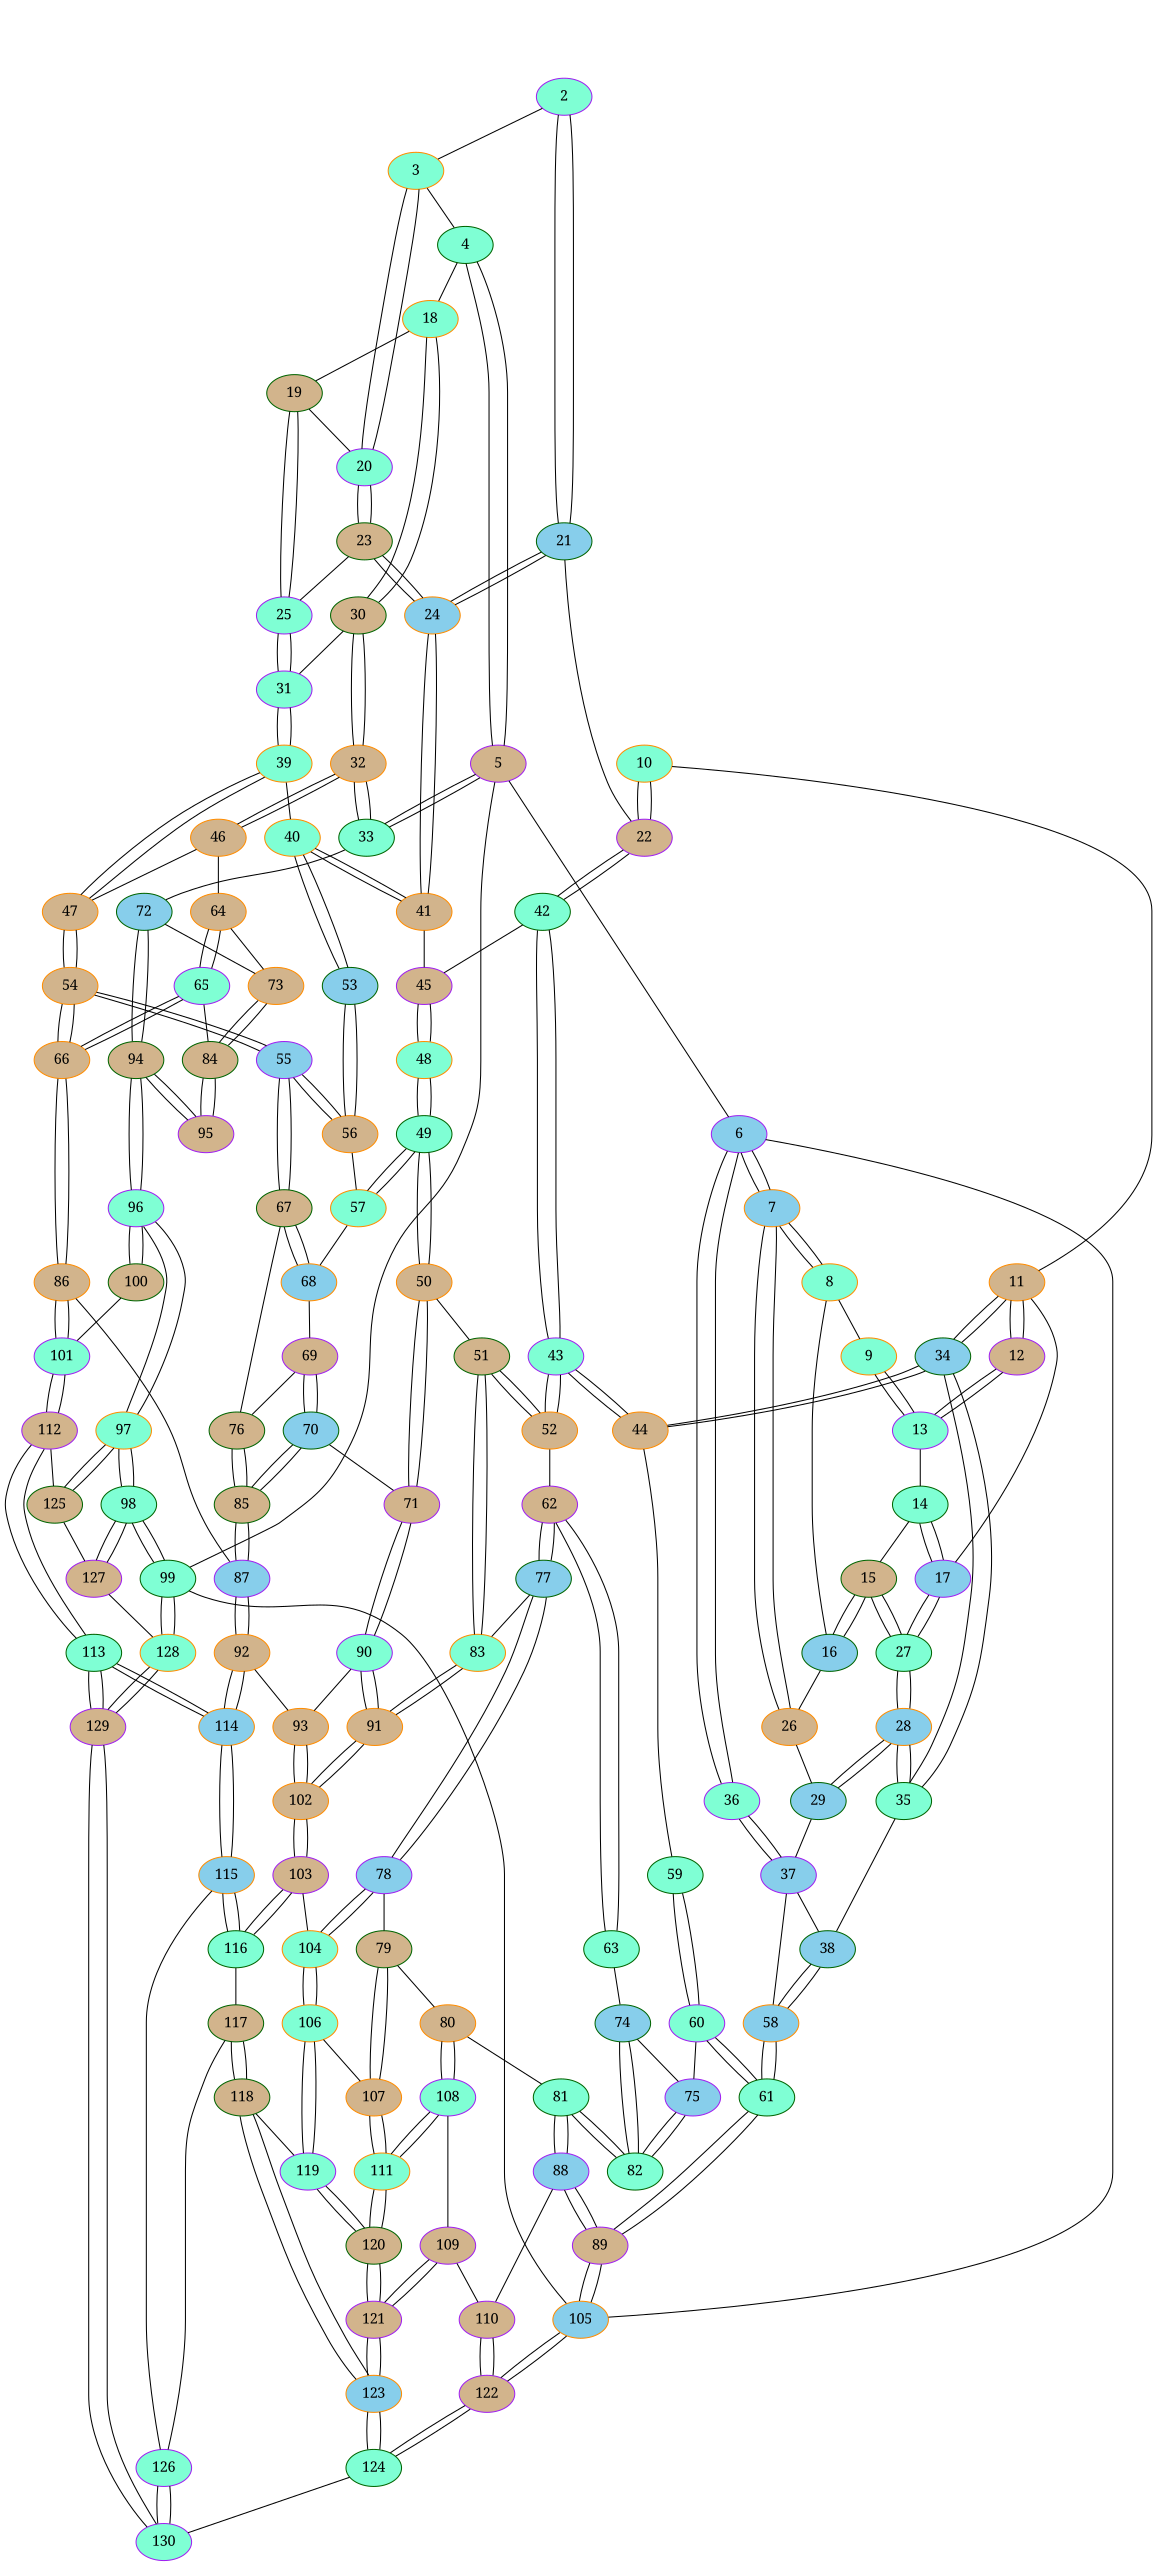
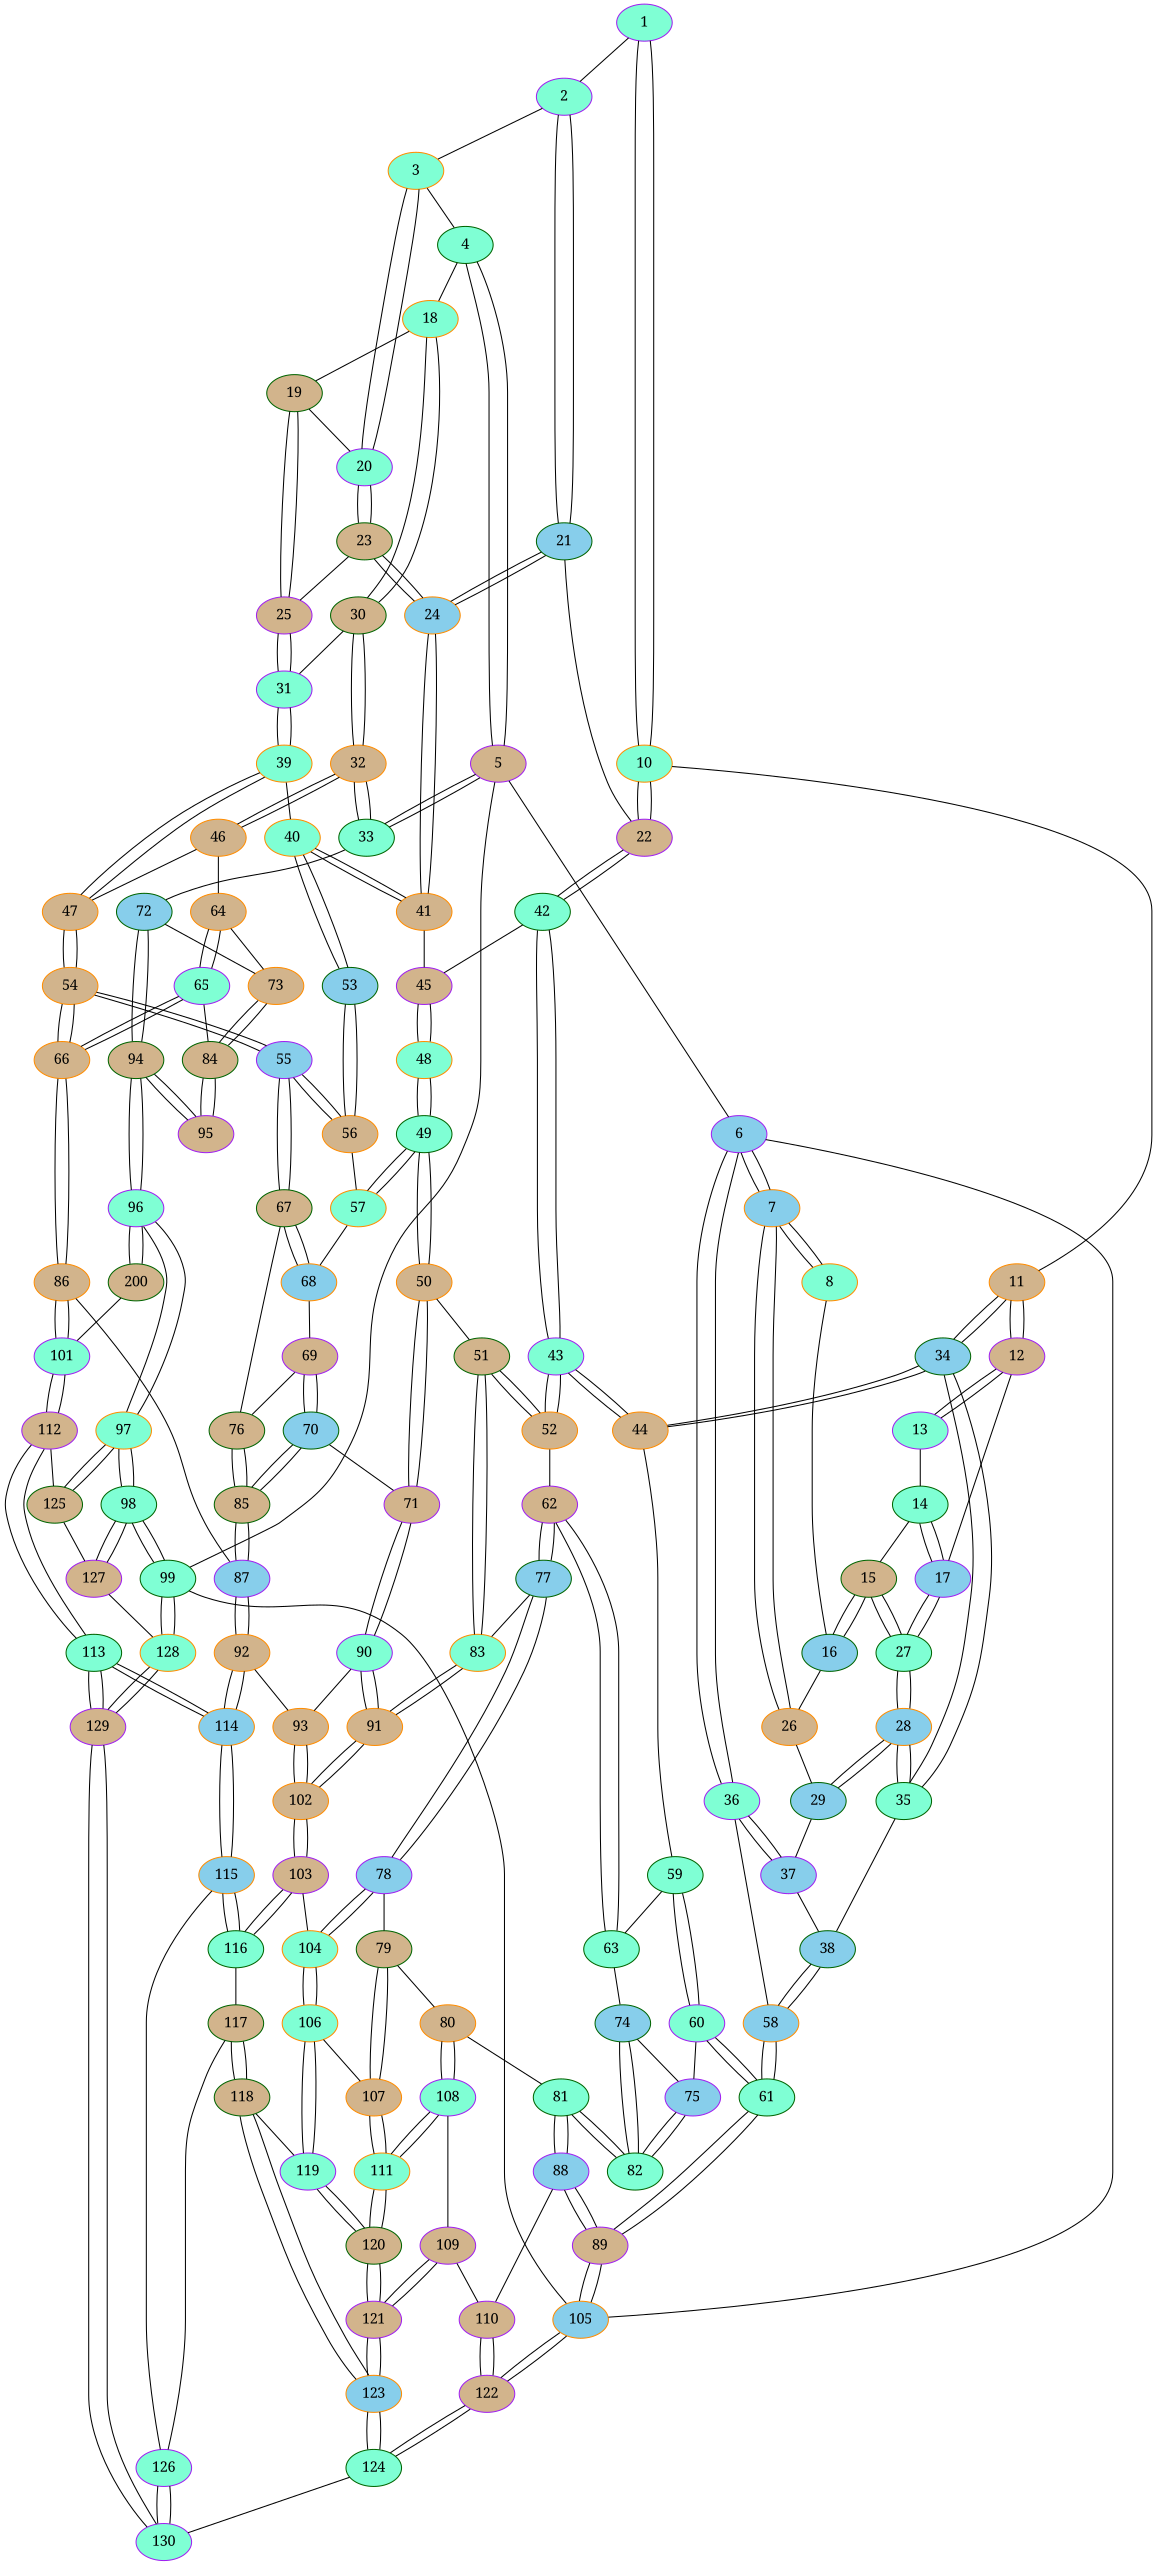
node "1": added
node "25": fillcolor aquamarine -> tan
node "100": label "100" -> "200"
node "9": removed
edge "11" -- "17": now "12" -- "17"
edge "59" -- "63": added
edge "37" -- "58": now "36" -- "58"
